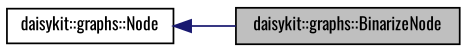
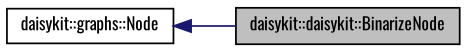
node "daisykit::graphs::BinarizeNode": label "daisykit::graphs::BinarizeNode" -> "daisykit::daisykit::BinarizeNode"
